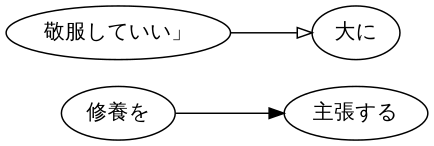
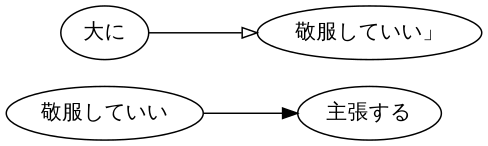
edge "敬服していい」" -> "大に": reversed
node "修養を": label "修養を" -> "敬服していい"
